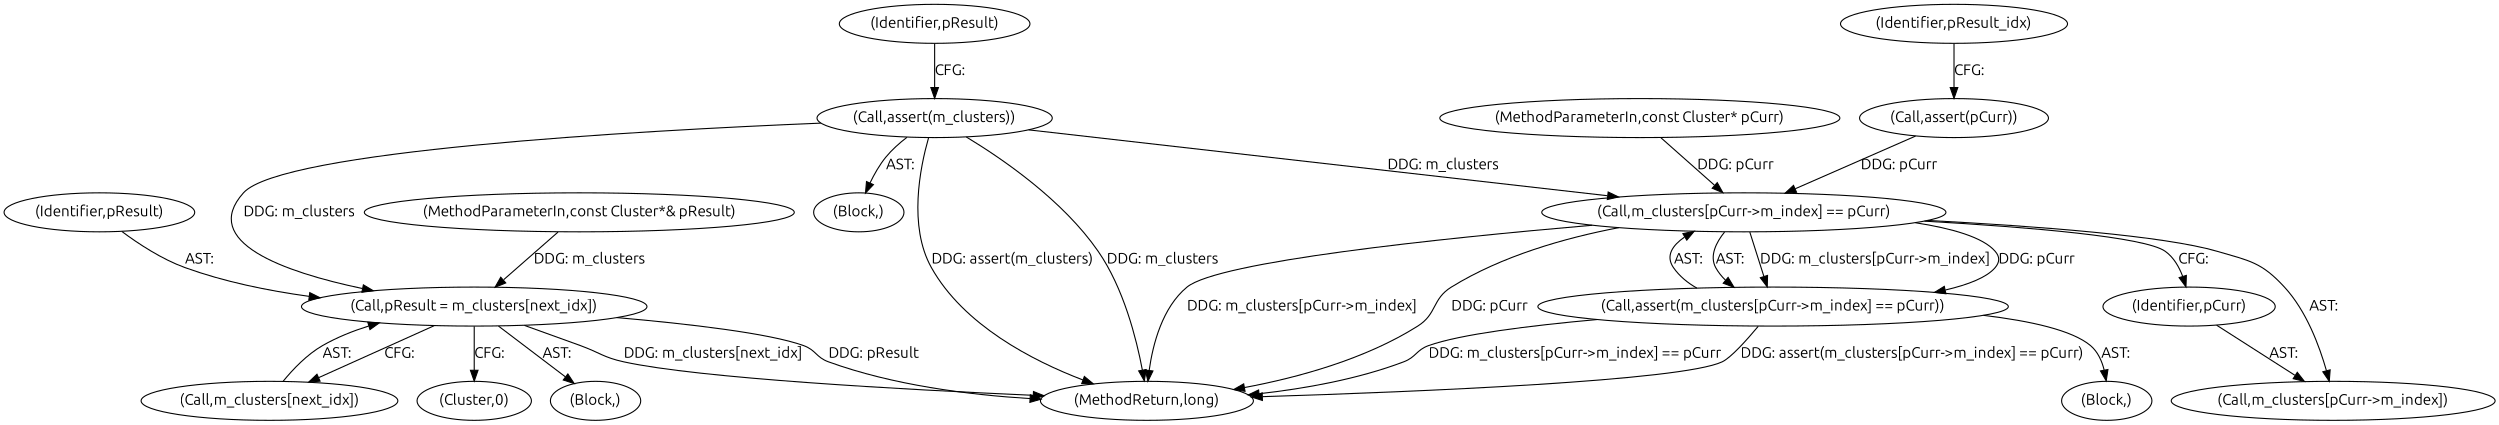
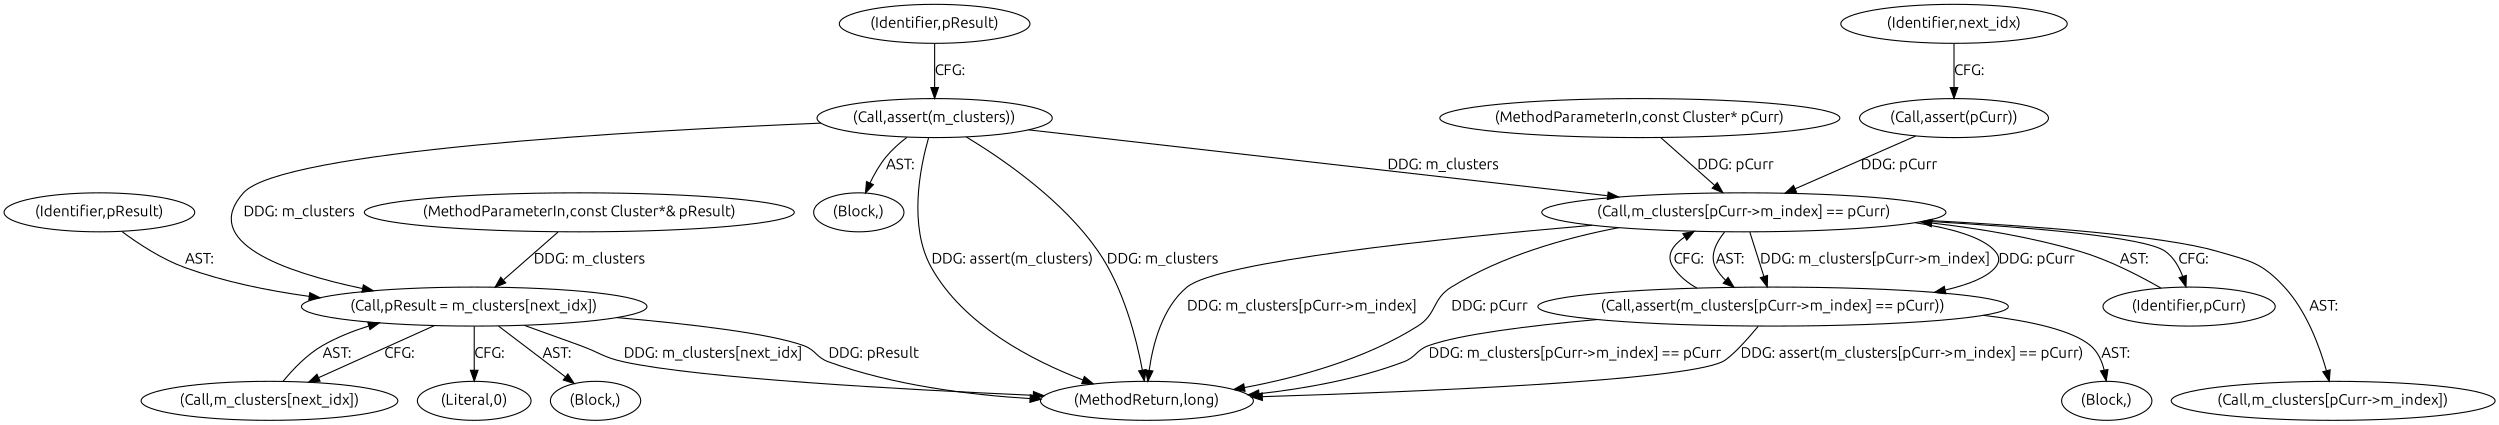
node "(Identifier,pResult_idx)": label "(Identifier,pResult_idx)" -> "(Identifier,next_idx)"
edge "(Call,assert(m_clusters[pCurr->m_index] == pCurr))" -> "(Call,m_clusters[pCurr->m_index] == pCurr)": label "AST: " -> "CFG: "
edge "(Identifier,pCurr)" -> "(Call,m_clusters[pCurr->m_index])": now "(Identifier,pCurr)" -> "(Call,m_clusters[pCurr->m_index] == pCurr)"
node "(Cluster,0)": label "(Cluster,0)" -> "(Literal,0)"
